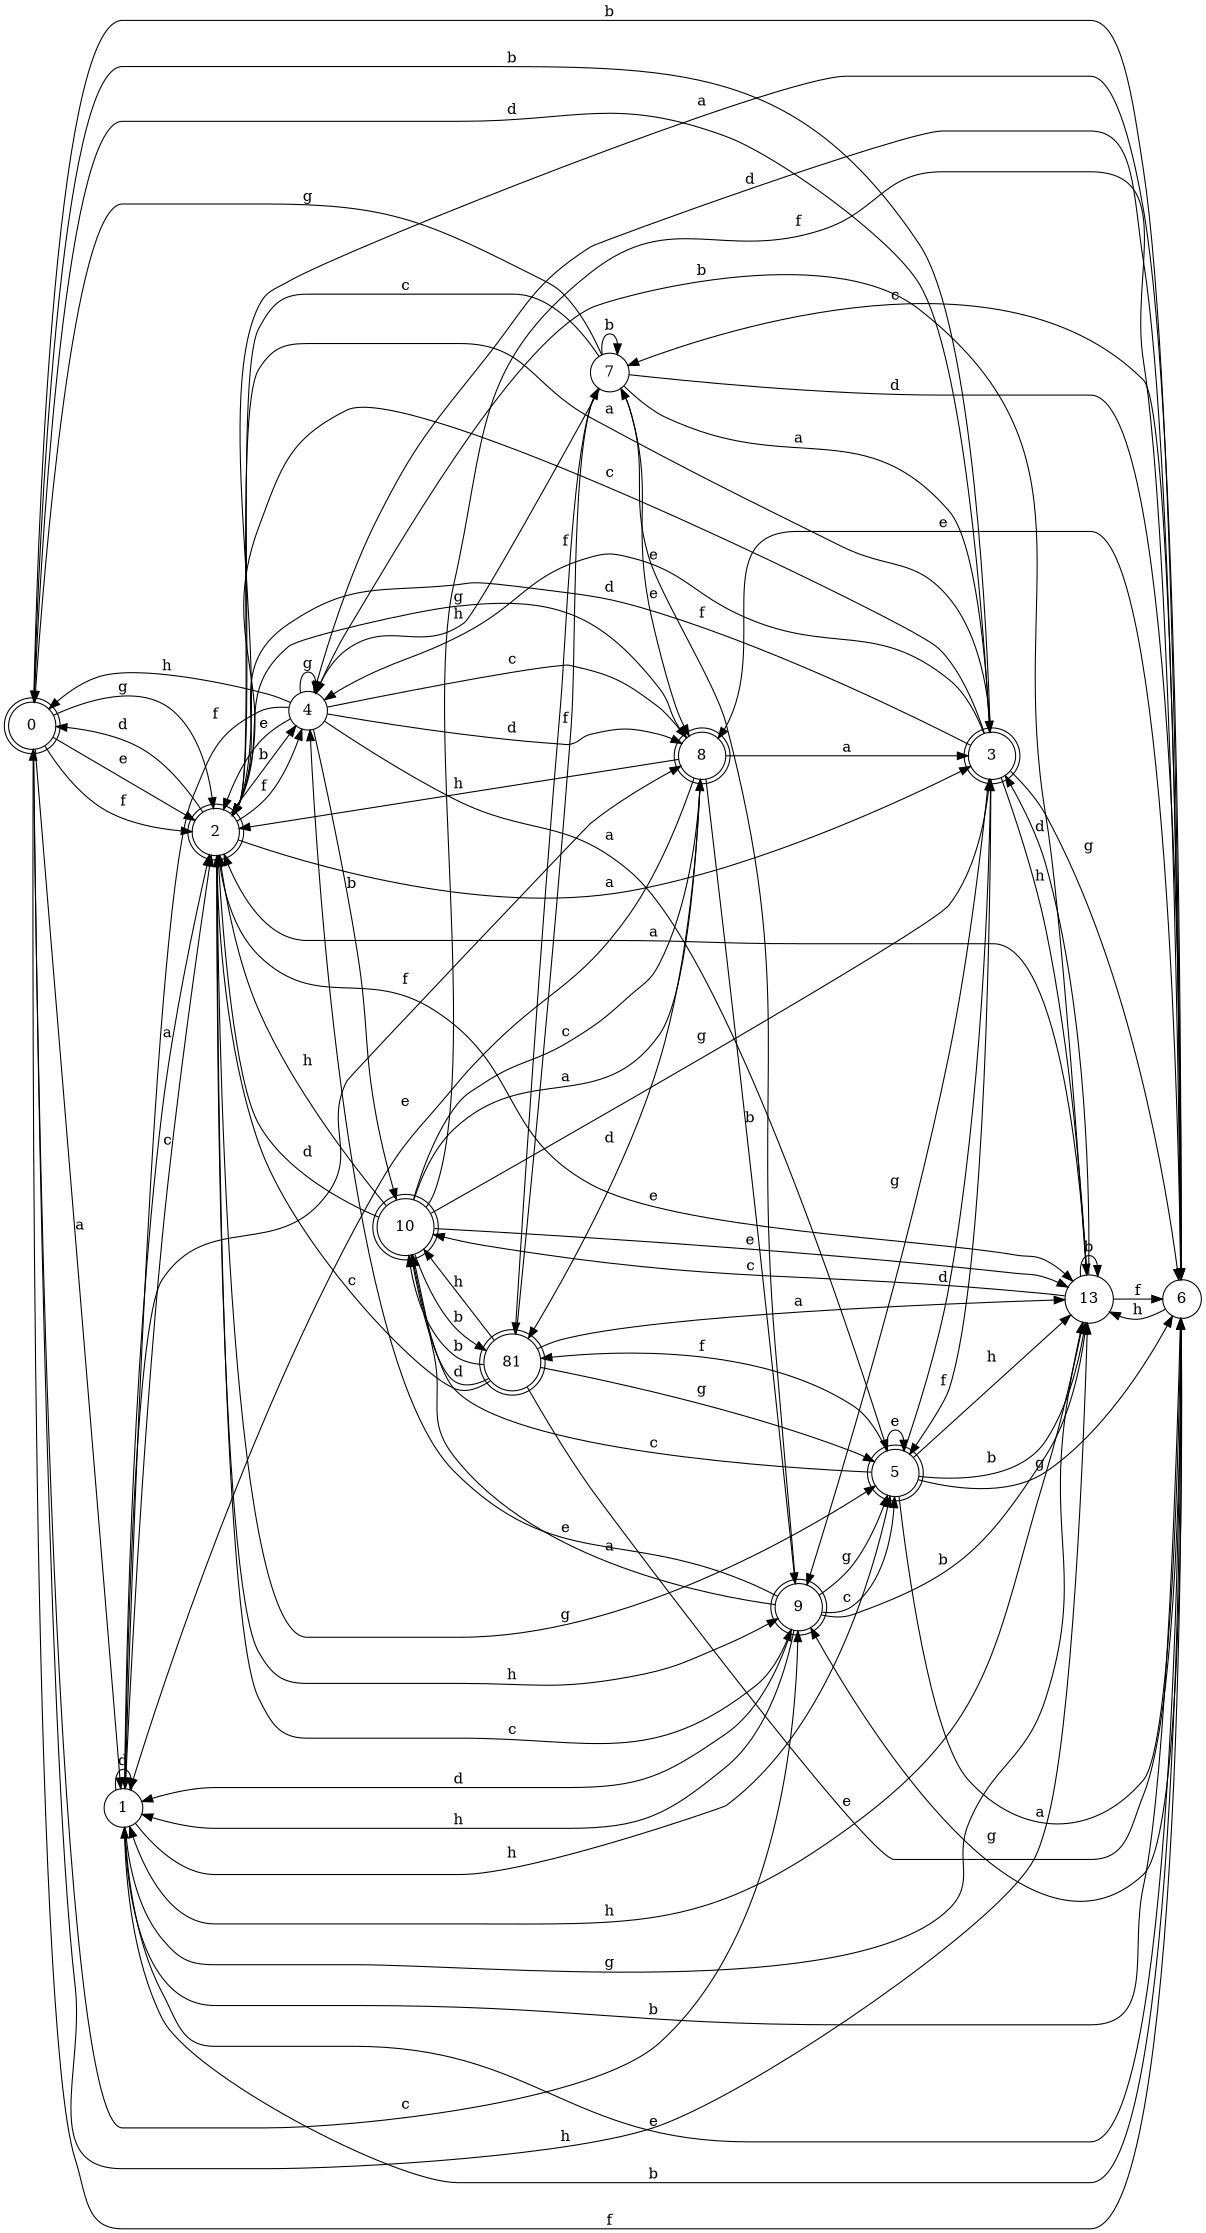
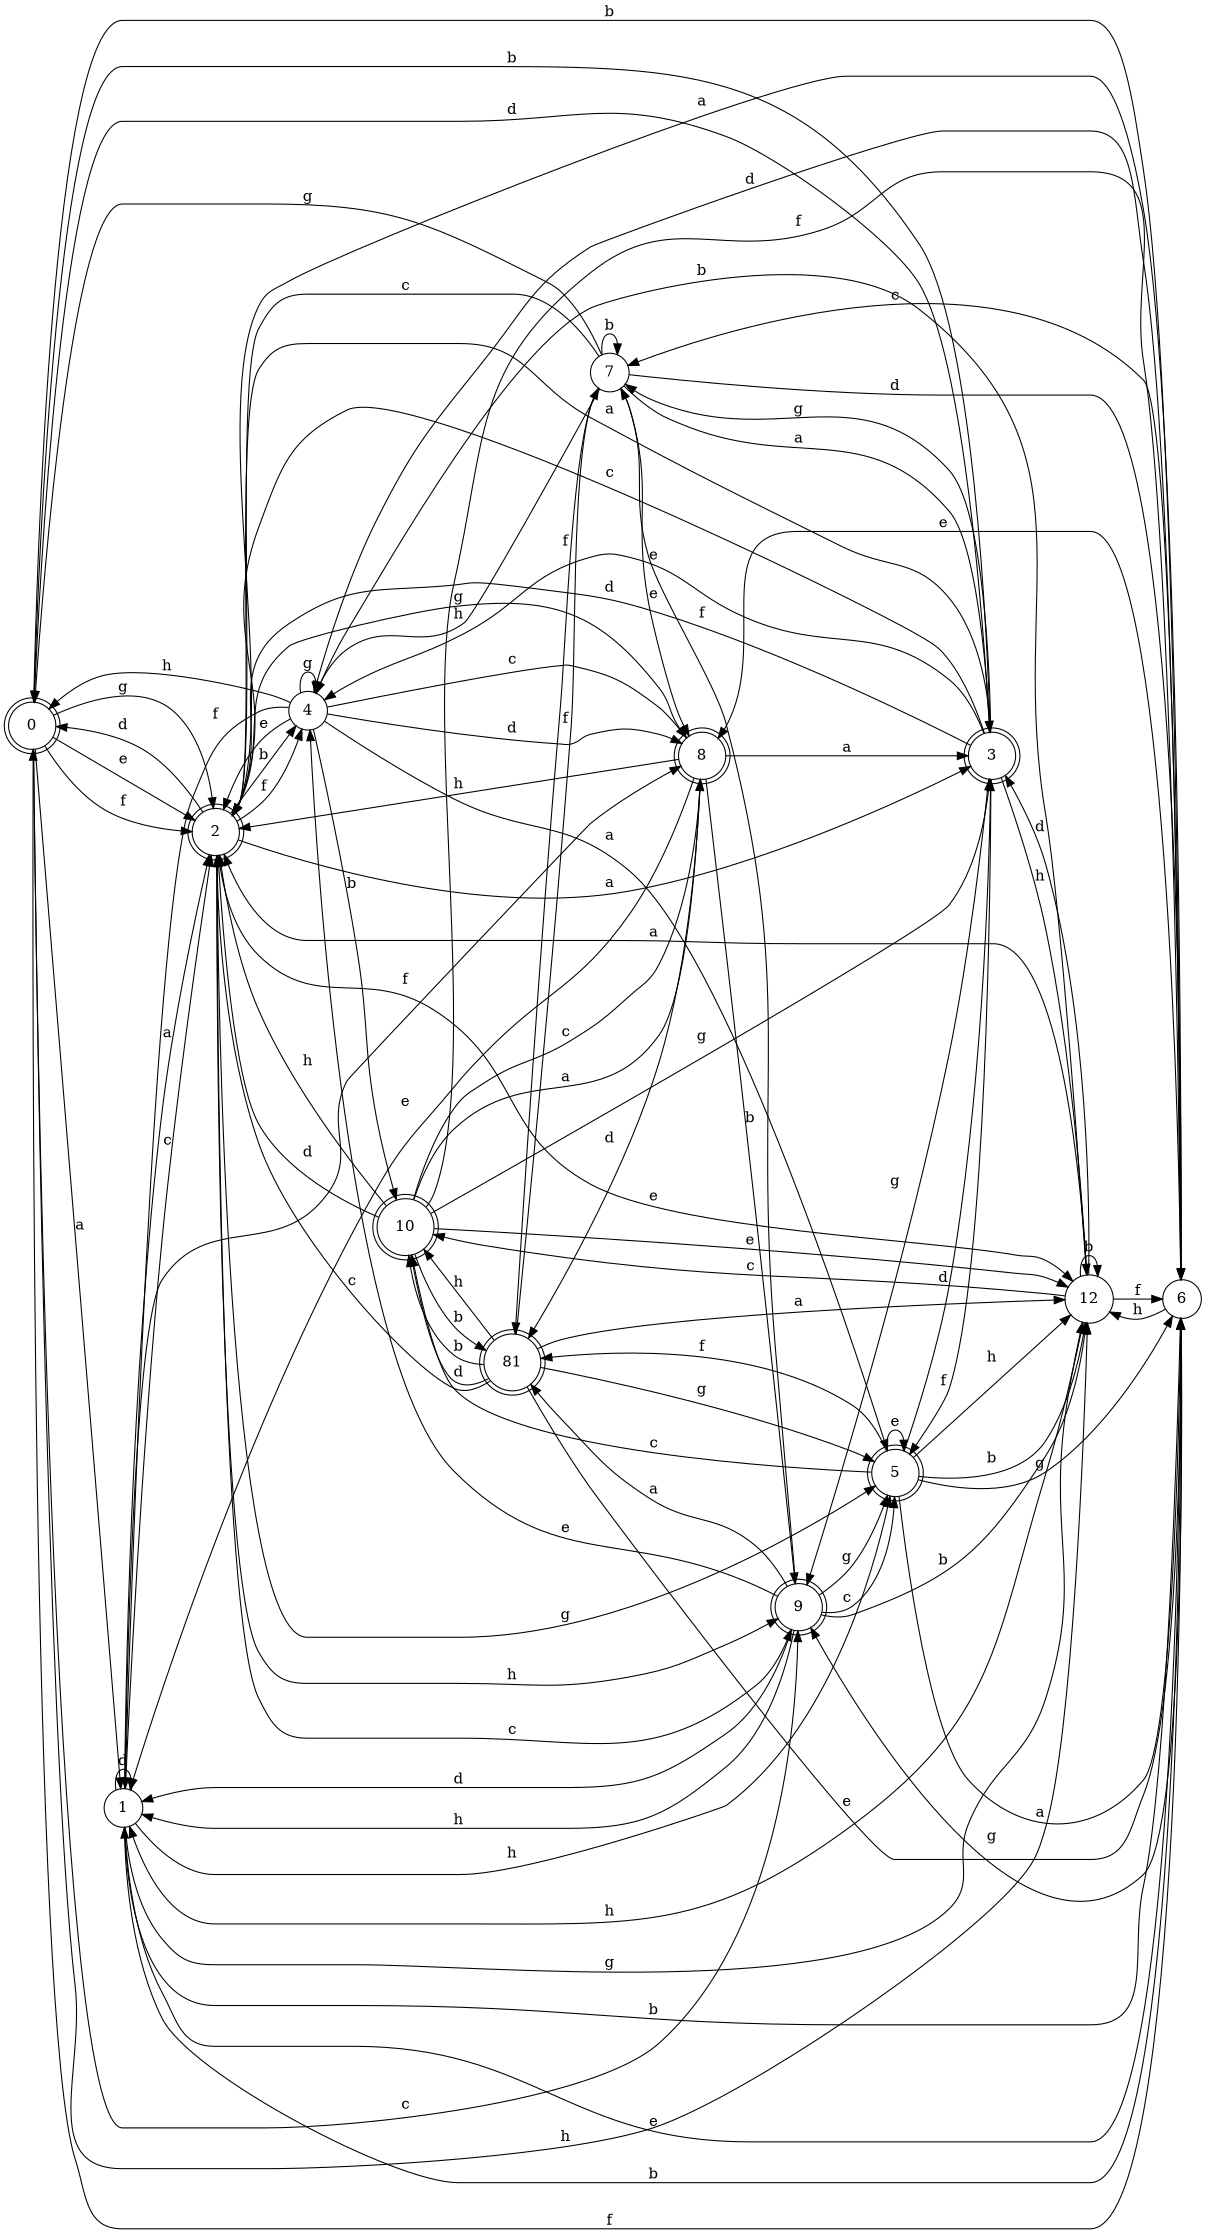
edge "3" -> "6": now "3" -> "7"
node "13": label "13" -> "12"
edge "9" -> "10": now "9" -> "81"
